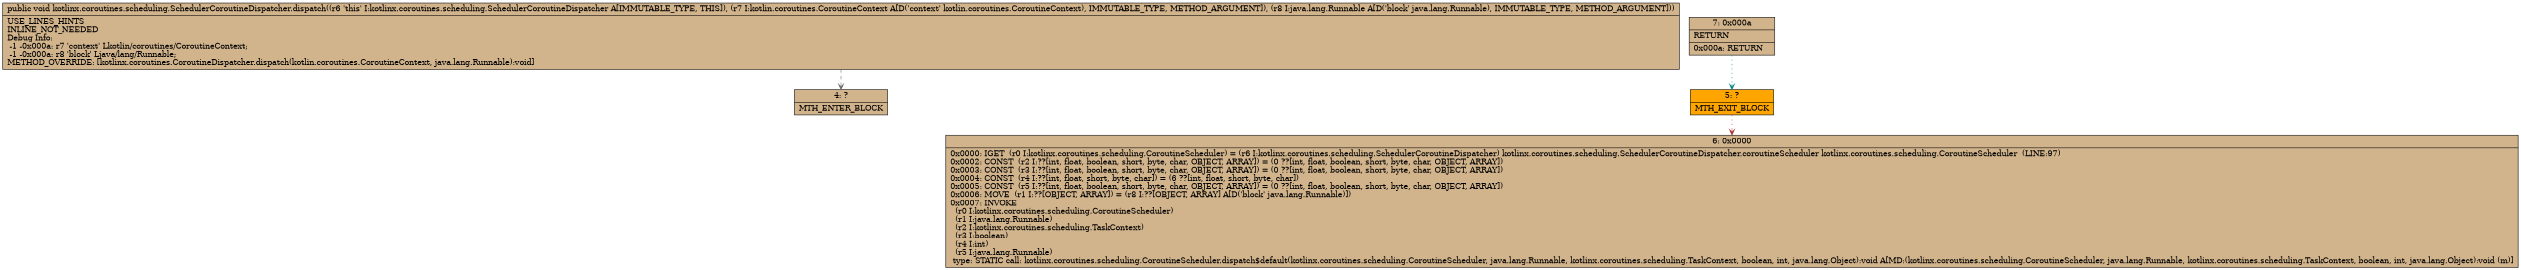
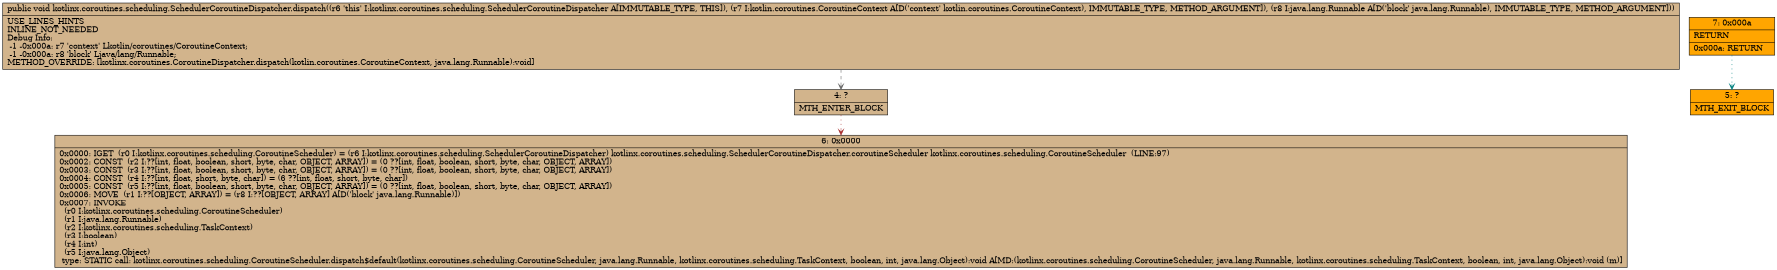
node "7: 0x000a": fillcolor tan -> orange
edge "5: ?" -> "6: 0x0000": now "4: ?" -> "6: 0x0000"
node "6: 0x0000": text "(r5 I:java.lang.Runnable)" -> "(r5 I:java.lang.Object)"
